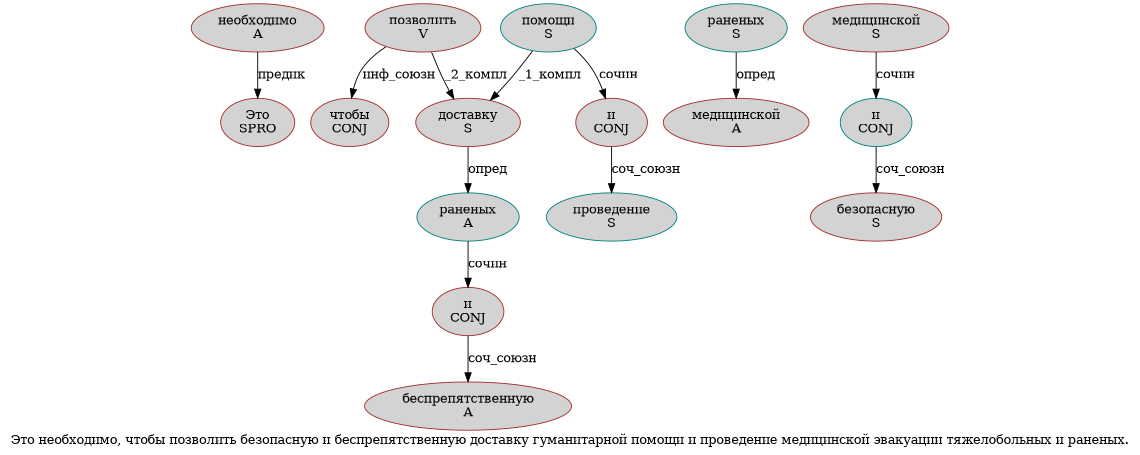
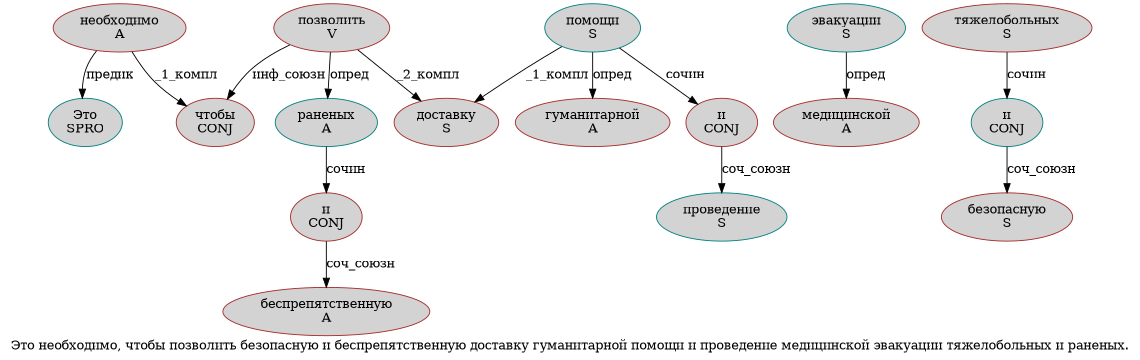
node "раненых S": label "раненых S" -> "эвакуации S"
node "медицинской S": label "медицинской S" -> "тяжелобольных S"
edge "необходимо A" -> "чтобы CONJ": added, label "_1_компл"
node "Это SPRO": color brown -> teal
node "гуманитарной A": added
edge "доставку S" -> "раненых A": now "позволить V" -> "раненых A"
